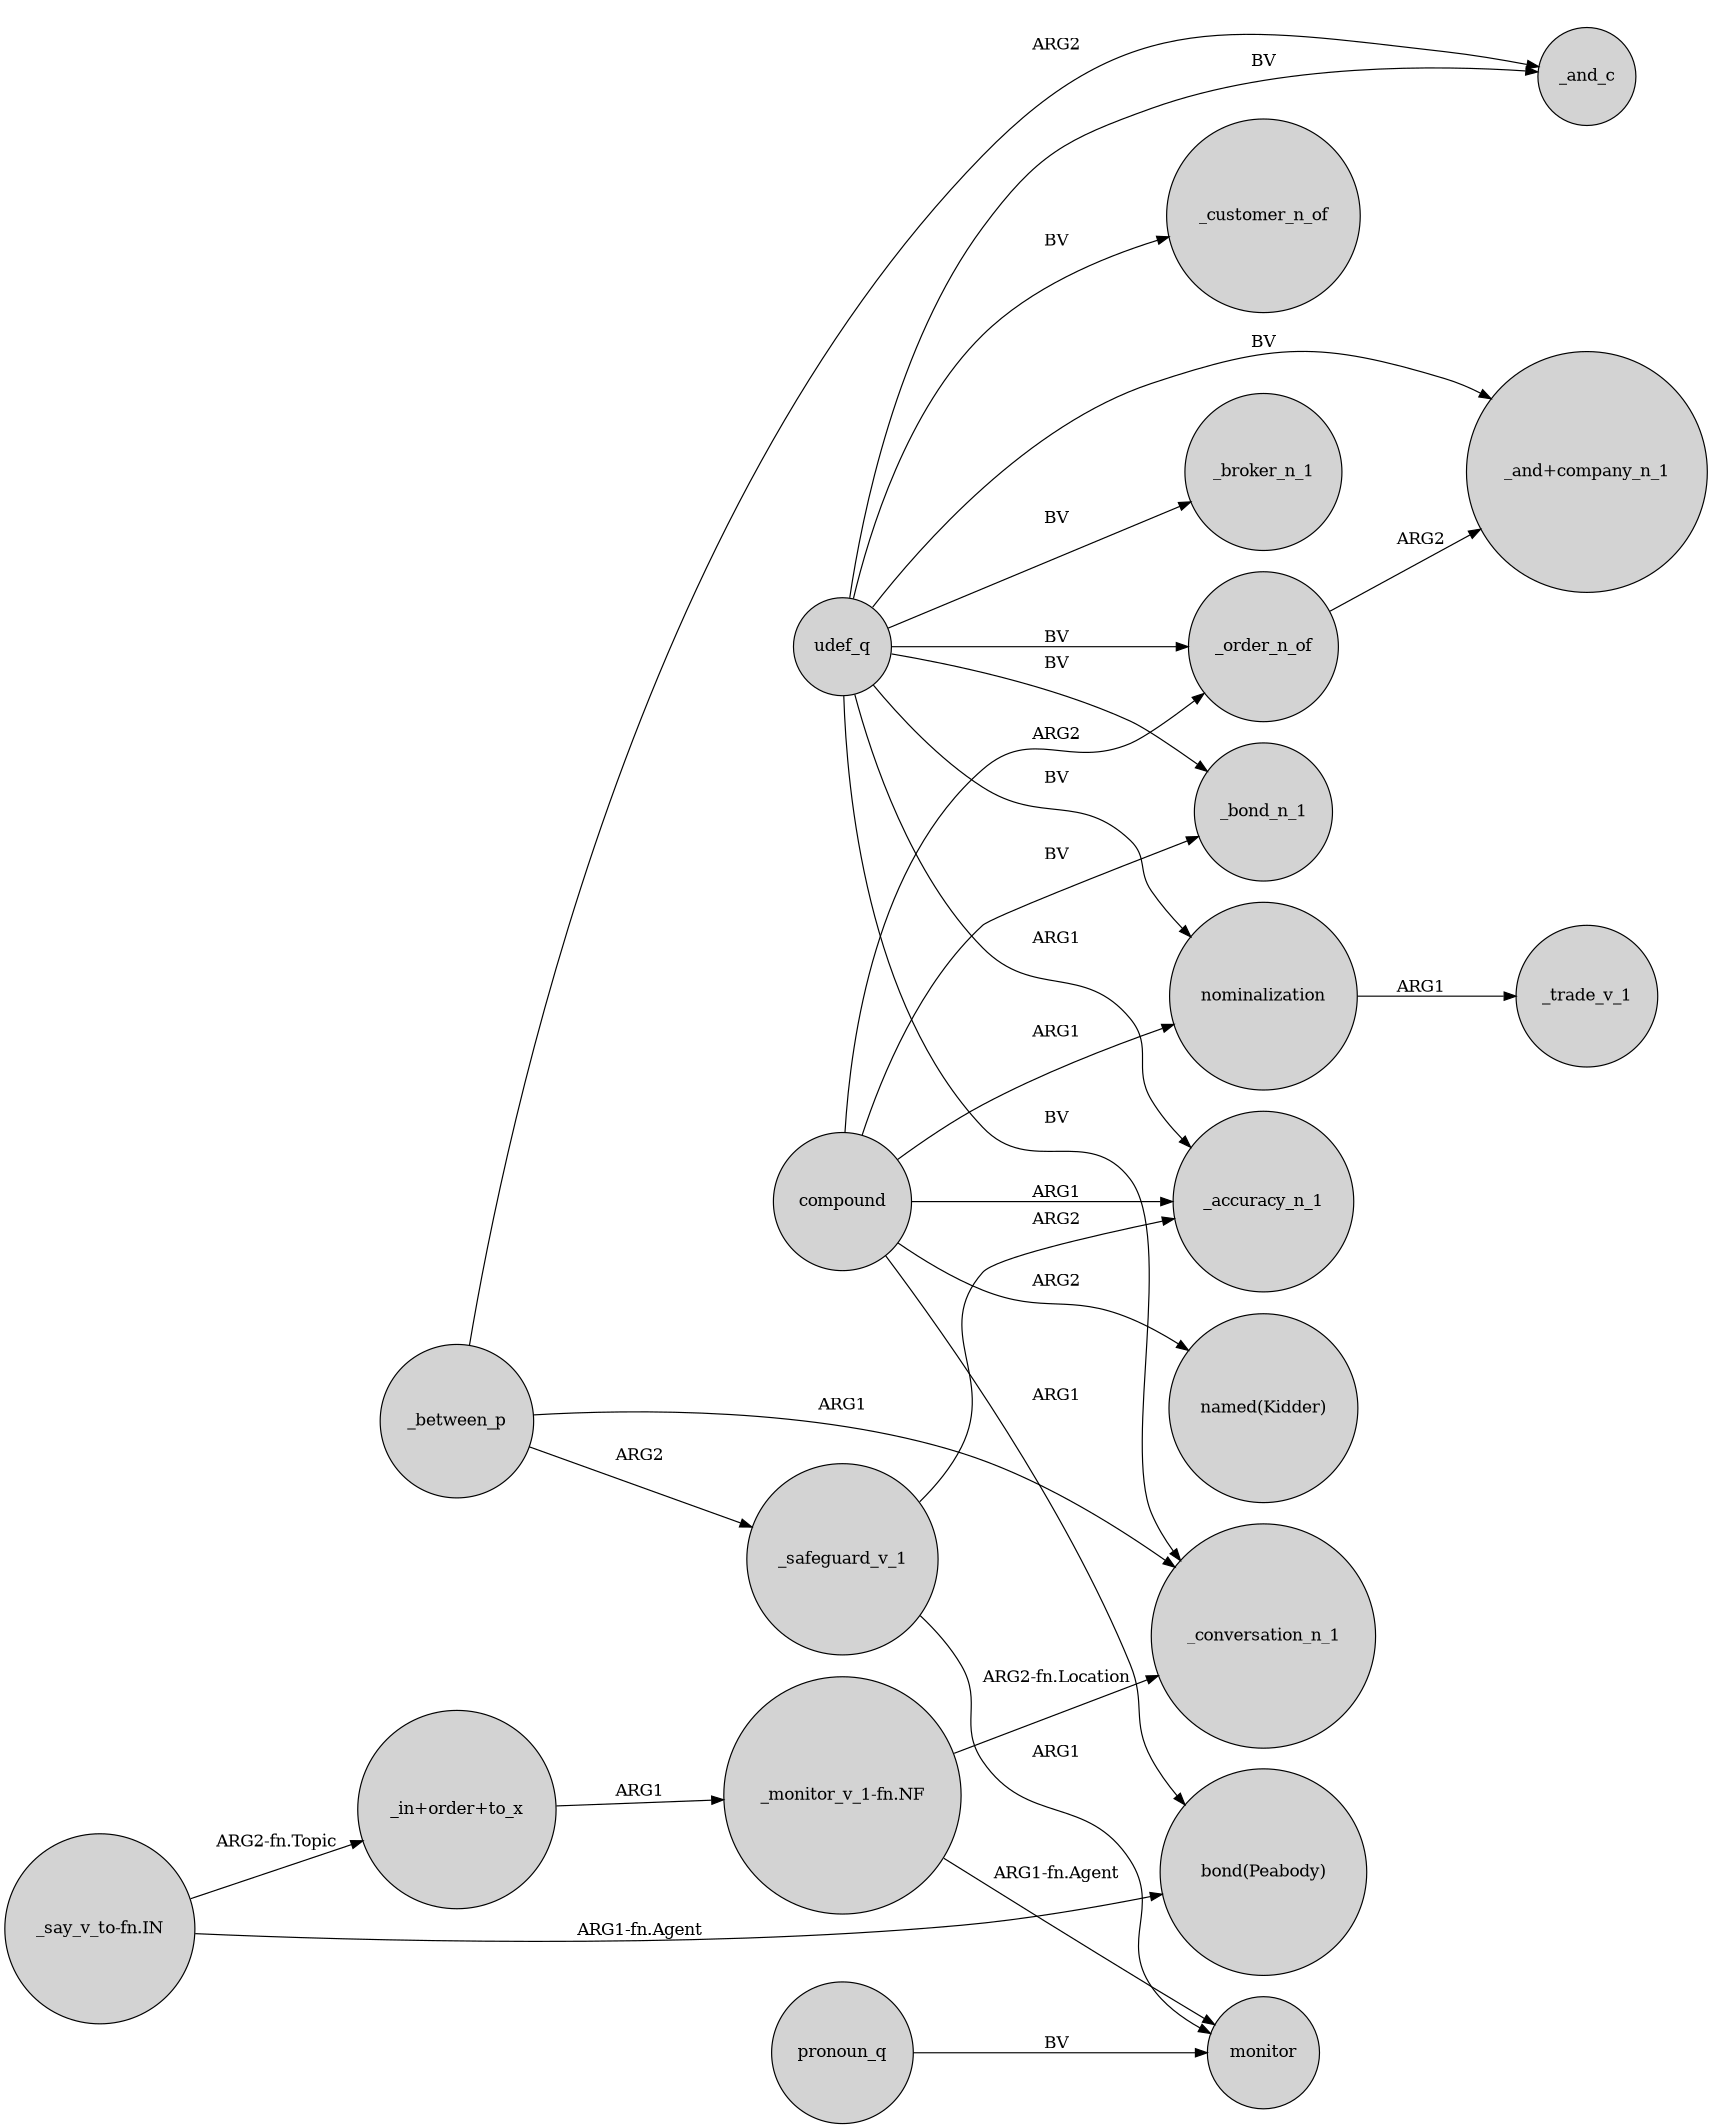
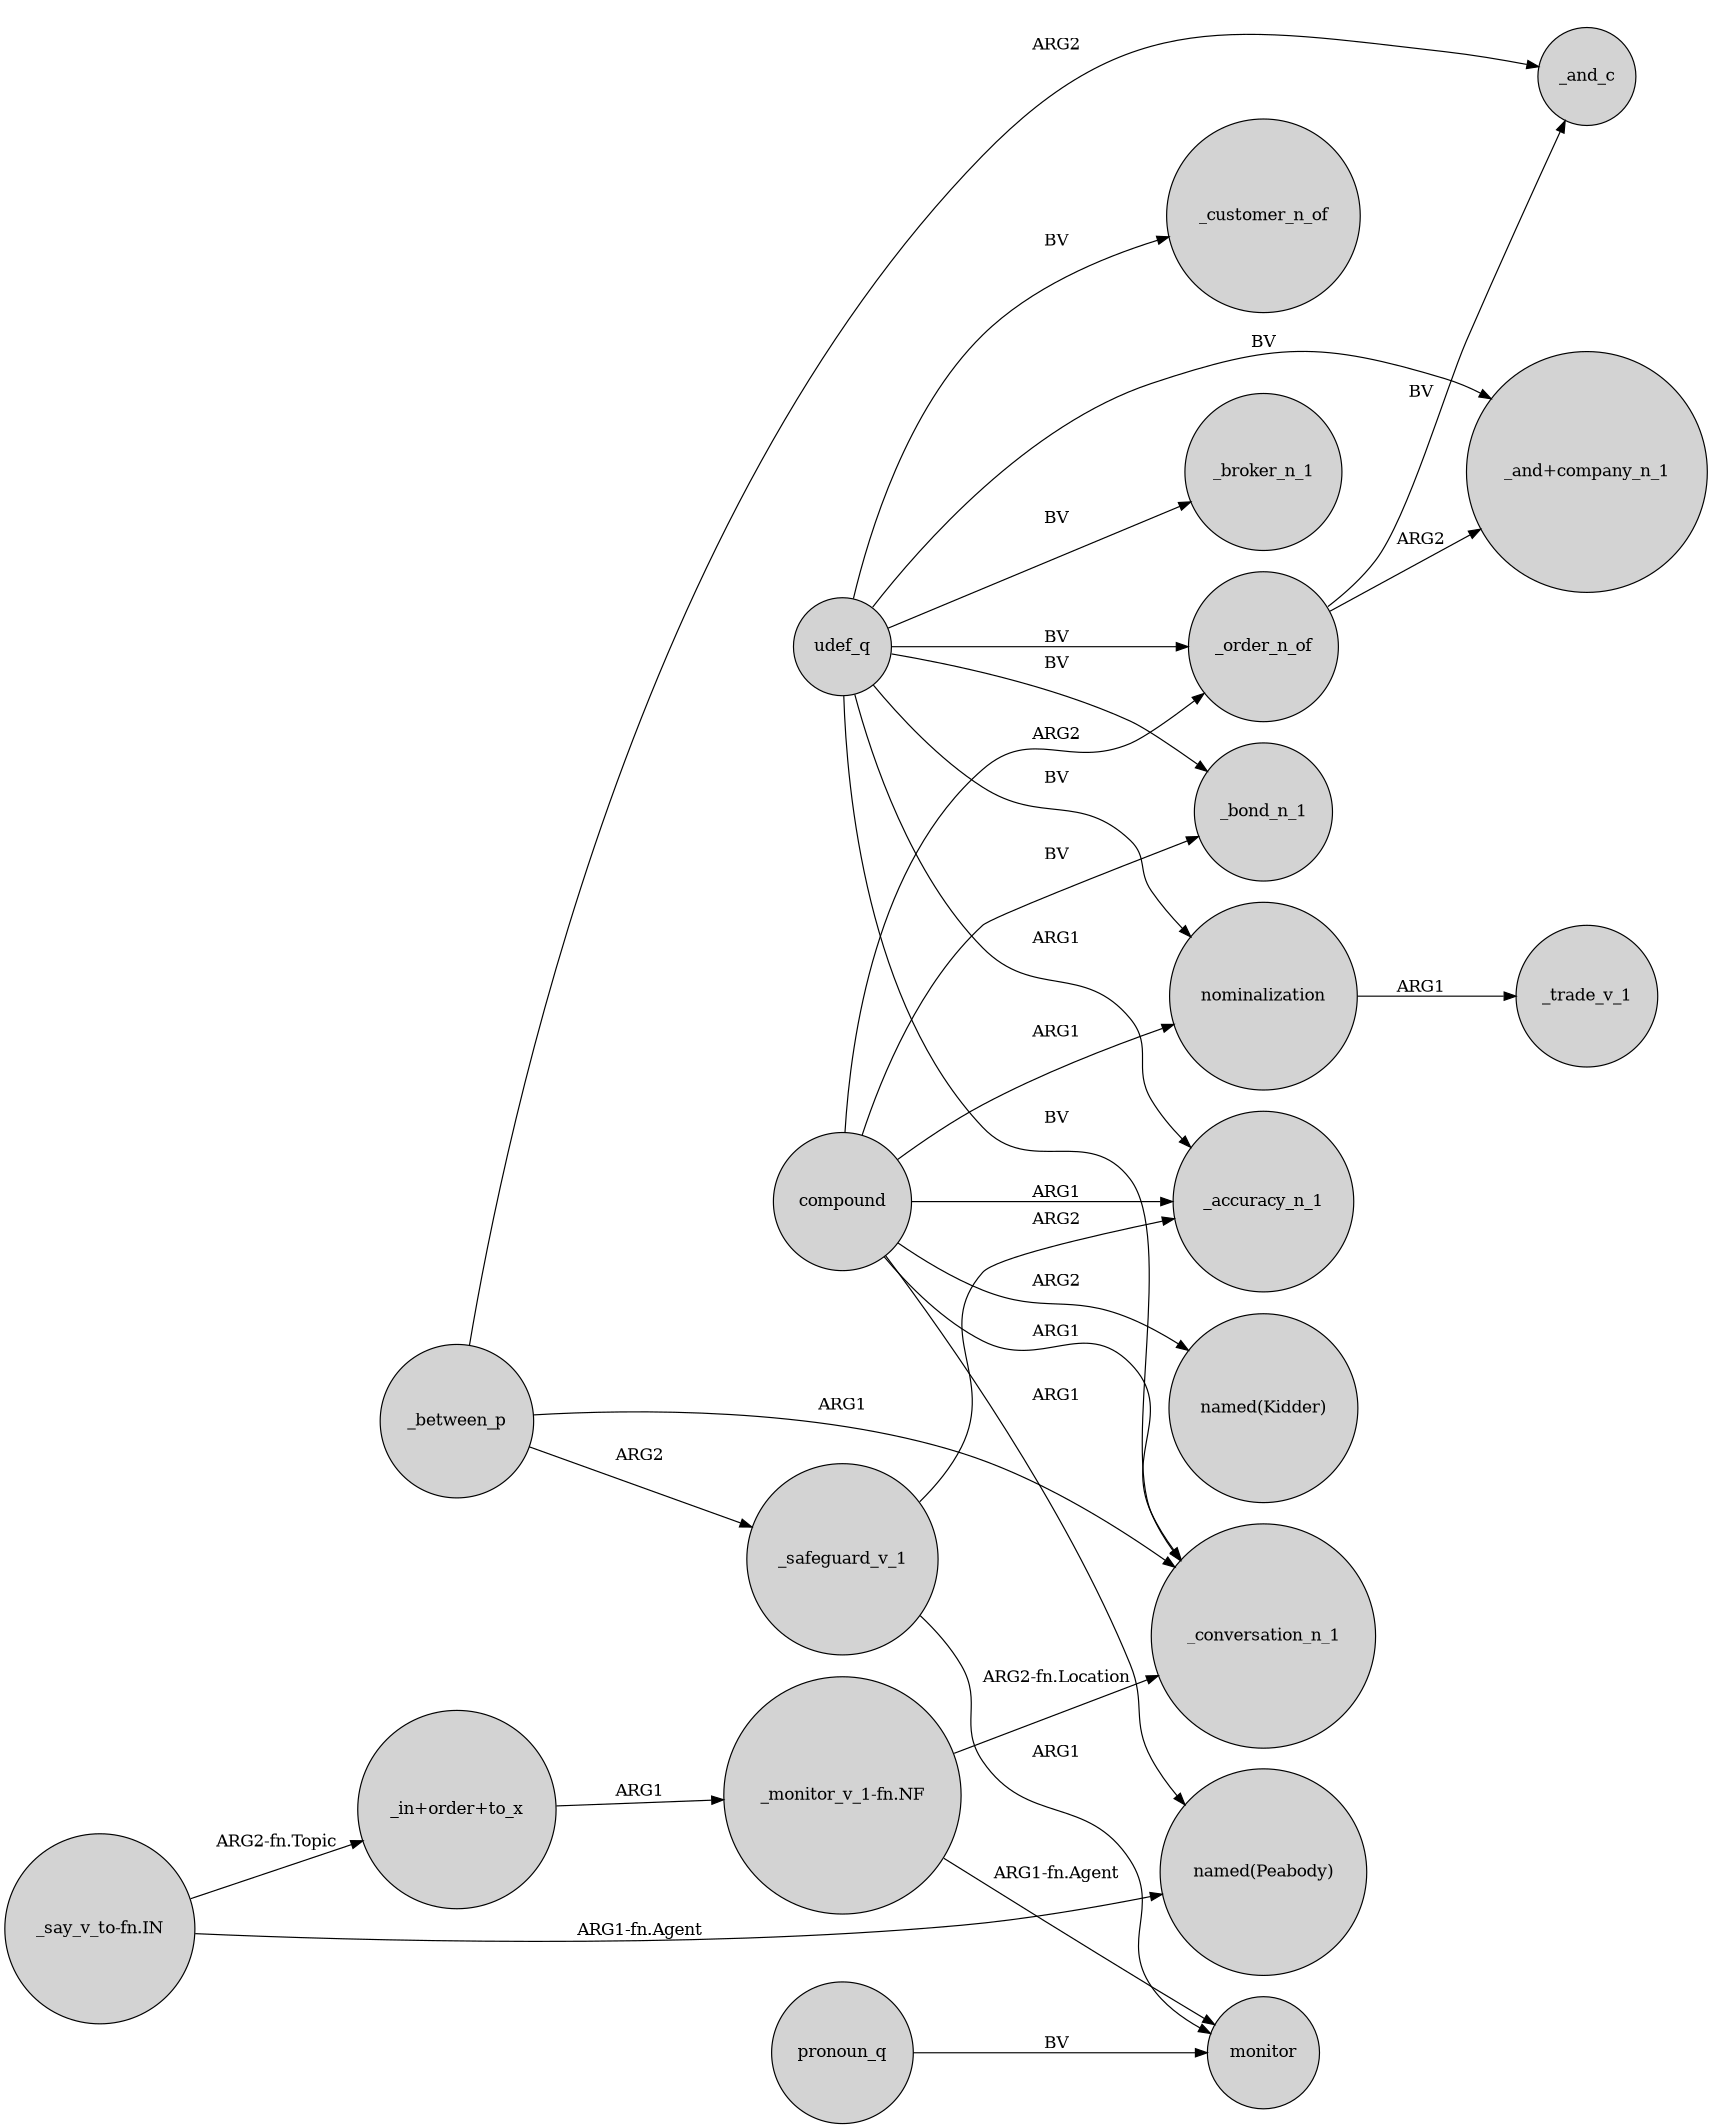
edge "udef_q" -> "_and_c": now "_order_n_of" -> "_and_c"
edge "compound" -> "_conversation_n_1": added, label "ARG1"
node "bond(Peabody)": label "bond(Peabody)" -> "named(Peabody)"
